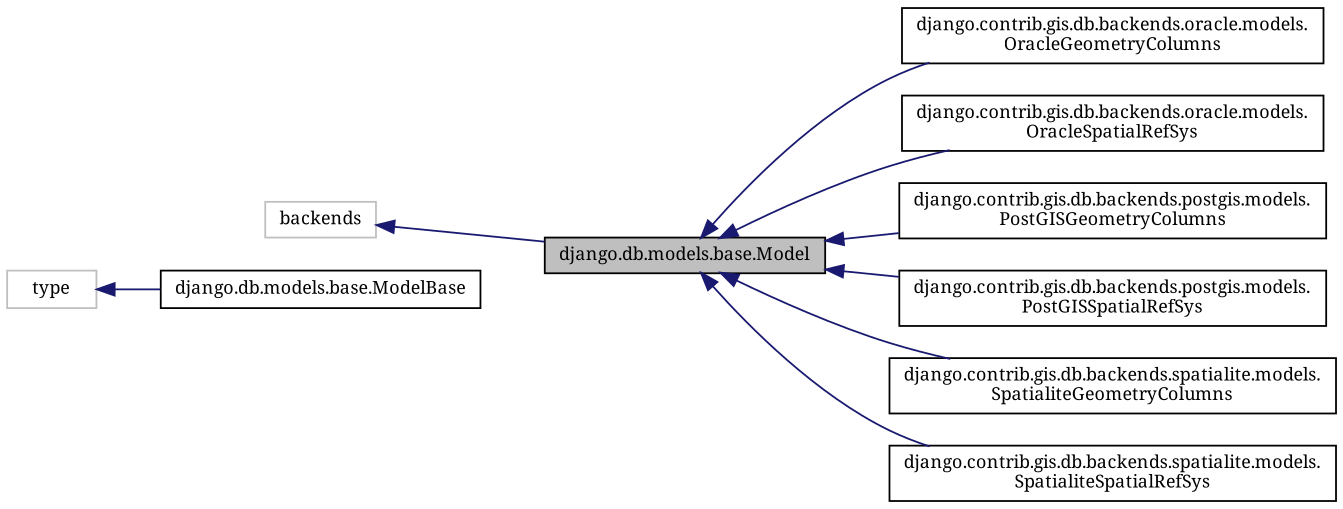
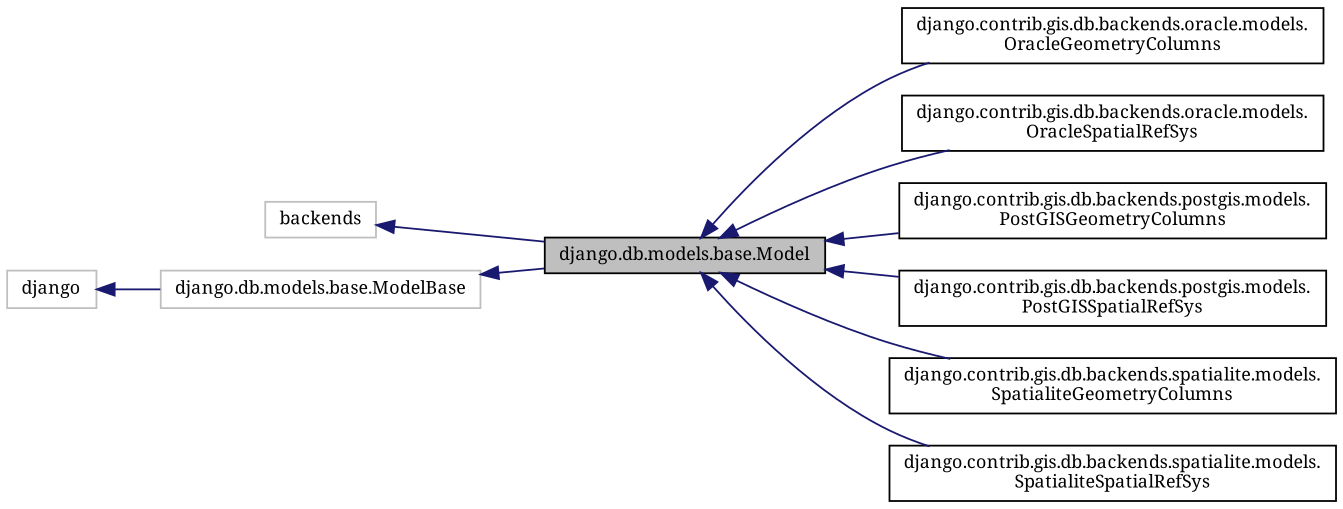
edge "django.db.models.base.Model" -> "django.db.models.base.ModelBase": added
node "type": label "type" -> "django"
node "django.db.models.base.ModelBase": color black -> grey75
